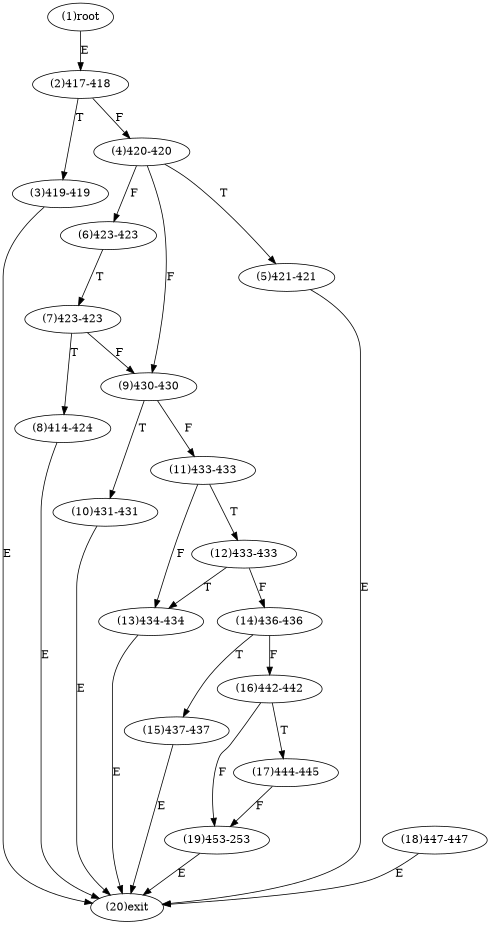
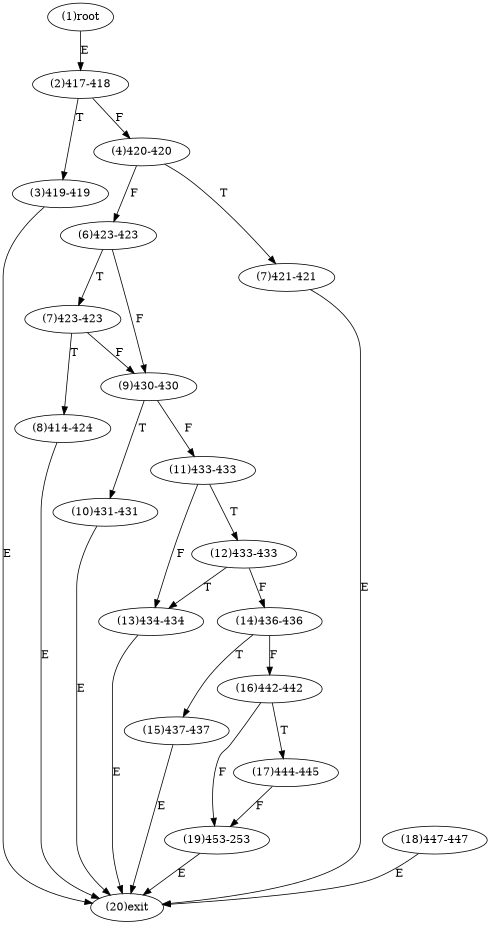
edge "(4)420-420" -> "(9)430-430": now "(6)423-423" -> "(9)430-430"
node "(5)421-421": label "(5)421-421" -> "(7)421-421"
